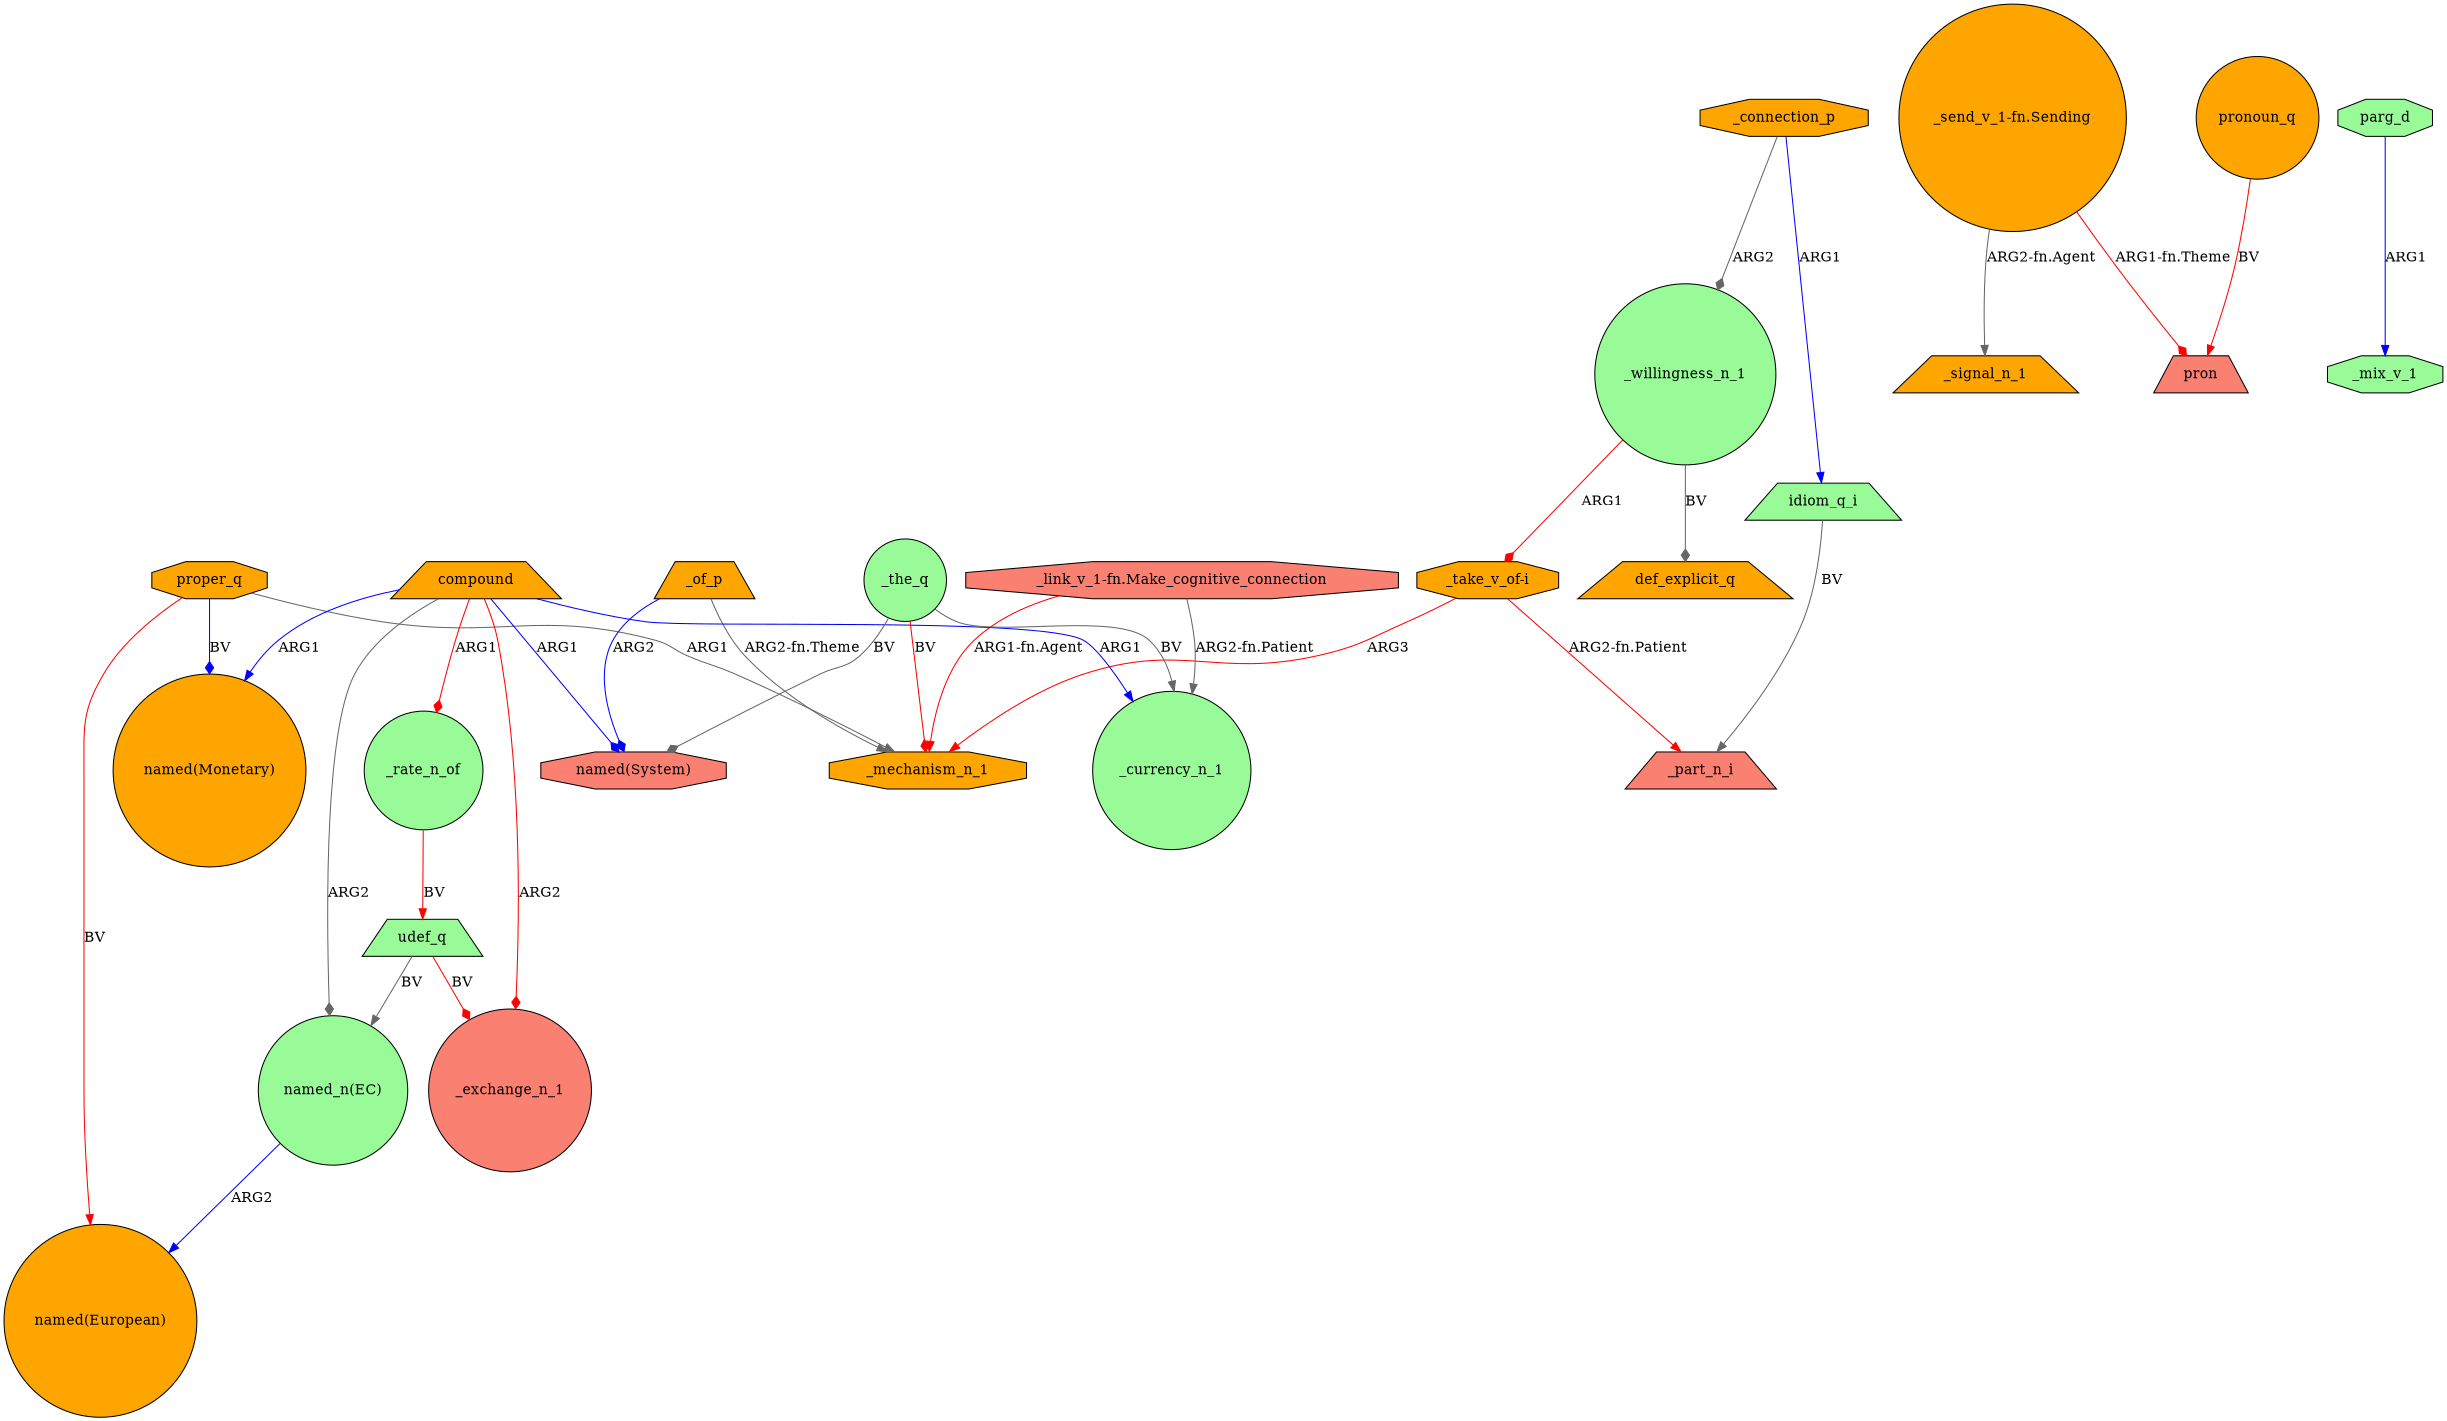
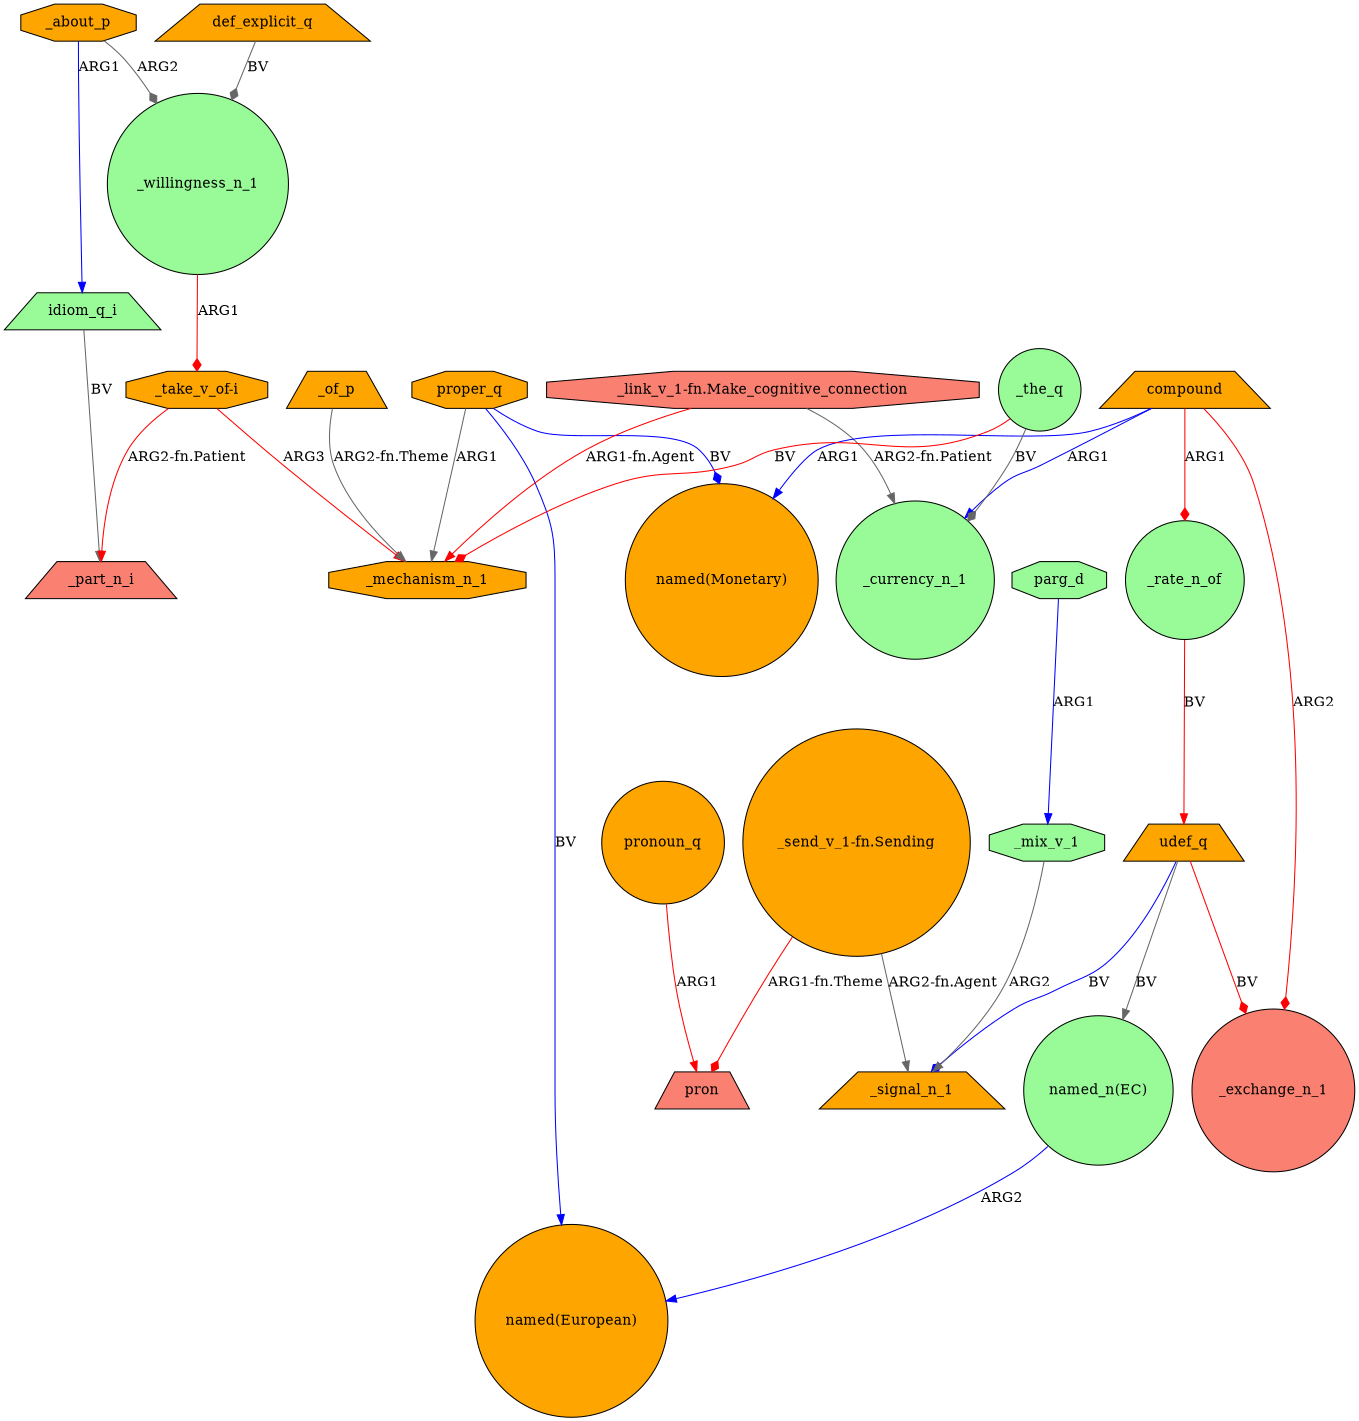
node "_connection_p": label "_connection_p" -> "_about_p"
edge "pronoun_q" -> "pron": label "BV" -> "ARG1"
edge "_willingness_n_1" -> "def_explicit_q": reversed
edge "_the_q" -> "_currency_n_1": arrowhead normal -> diamond
node "named(System)": removed
edge "compound" -> "named_n(EC)": removed, label "ARG2"
edge "proper_q" -> "named(European)": color red -> blue
node "udef_q": fillcolor palegreen -> orange
edge "_mix_v_1" -> "_signal_n_1": added, label "ARG2"
edge "udef_q" -> "_signal_n_1": added, label "BV"
